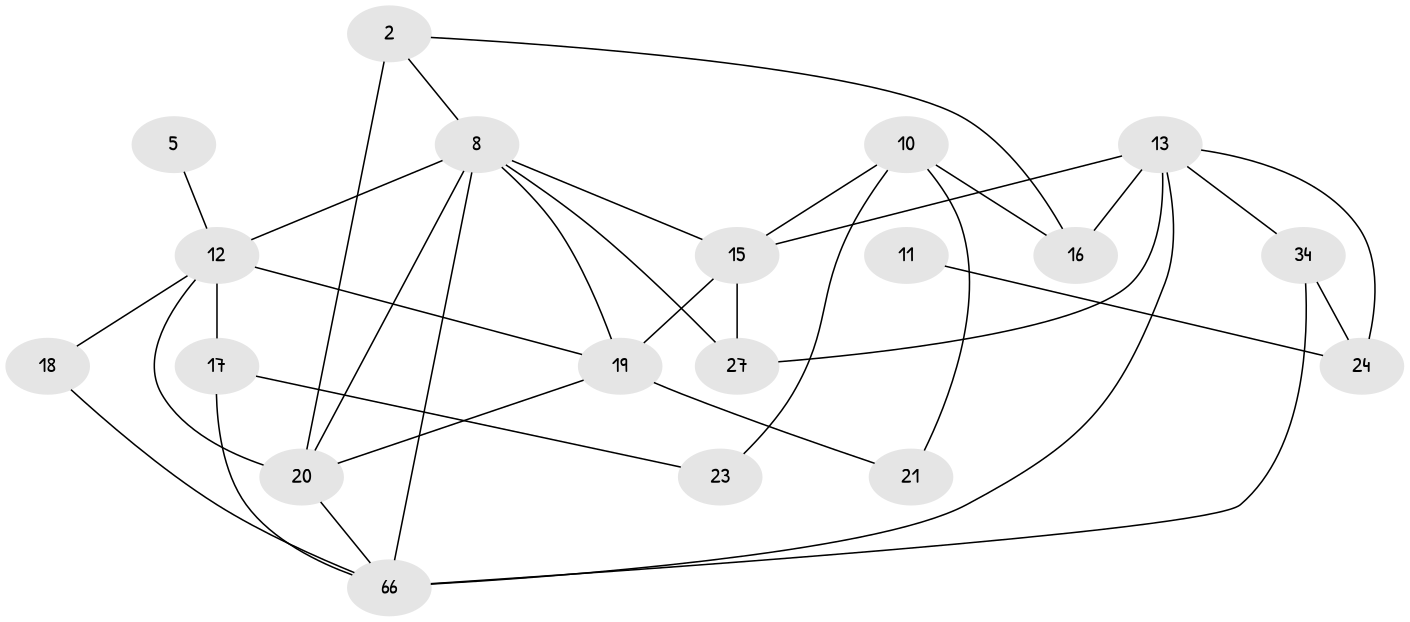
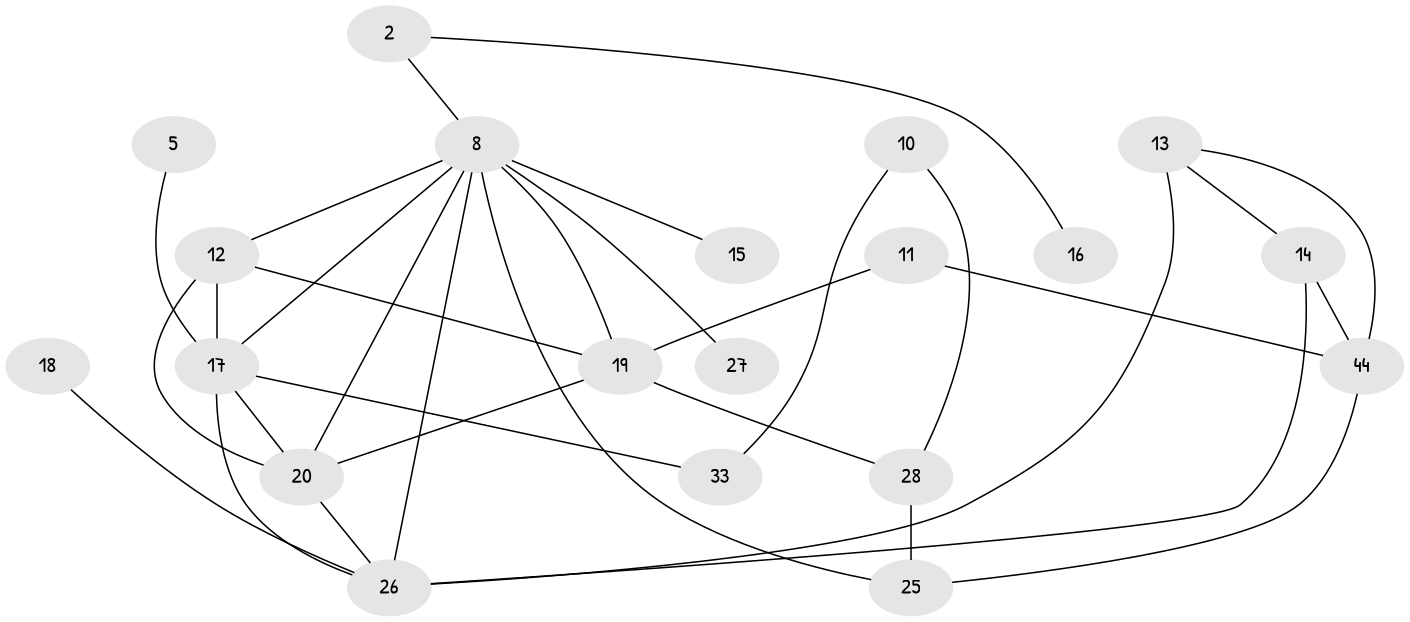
edge "13" -- "15": removed
edge "5" -- "12": now "5" -- "17"
edge "10" -- "15": removed
edge "10" -- "16": removed
edge "13" -- "16": removed
edge "8" -- "17": added
node "34": label "34" -> "14"
edge "2" -- "20": now "17" -- "20"
edge "12" -- "18": removed
edge "15" -- "27": removed
edge "15" -- "19": now "11" -- "19"
edge "13" -- "27": removed
node "24": label "24" -> "44"
node "23": label "23" -> "33"
node "21": label "21" -> "28"
node "66": label "66" -> "26"
node "25": added
